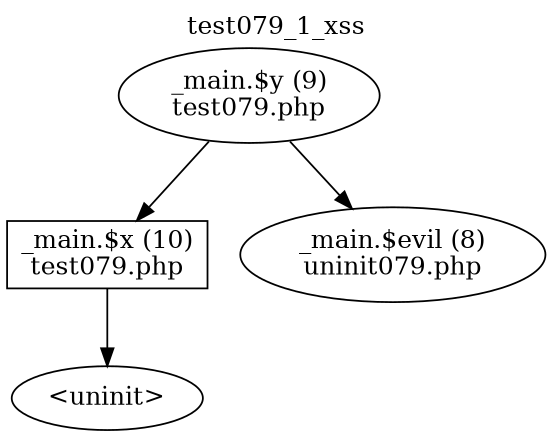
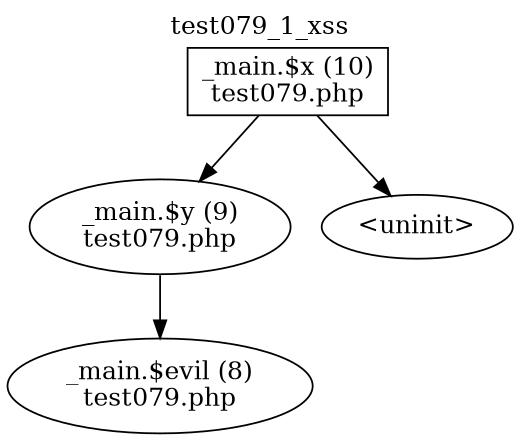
edge "_main.$y (9) test079.php" -> "_main.$x (10) test079.php": reversed
node "_main.$evil (8) uninit079.php": label "_main.$evil (8) uninit079.php" -> "_main.$evil (8) test079.php"
